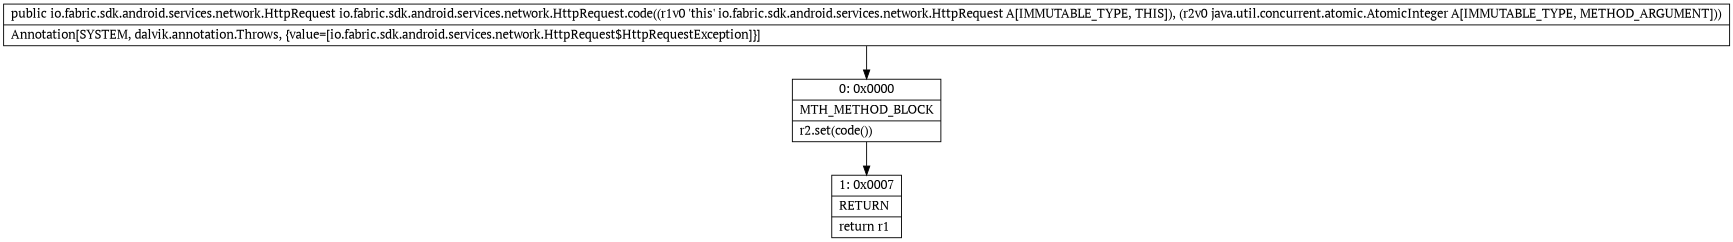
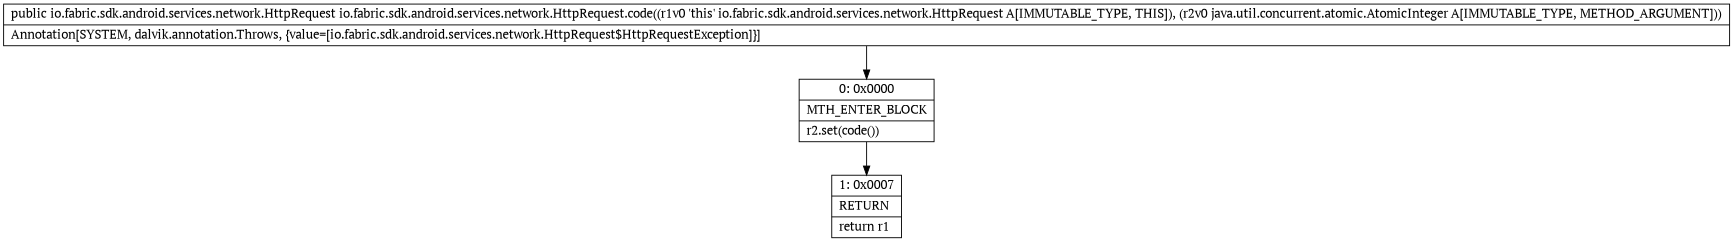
node "0: 0x0000": text "MTH_METHOD_BLOCK" -> "MTH_ENTER_BLOCK"
